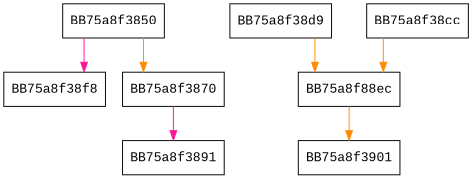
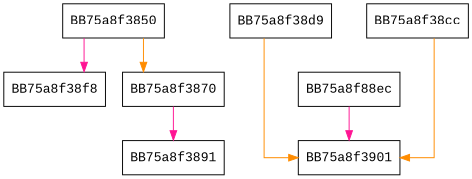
edge "BB75a8f38d9" -> "BB75a8f88ec": now "BB75a8f38d9" -> "BB75a8f3901"
edge "BB75a8f38cc" -> "BB75a8f88ec": now "BB75a8f38cc" -> "BB75a8f3901"
edge "BB75a8f88ec" -> "BB75a8f3901": color darkorange -> deeppink
